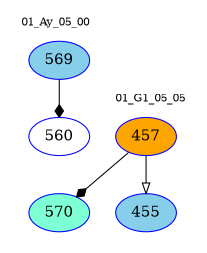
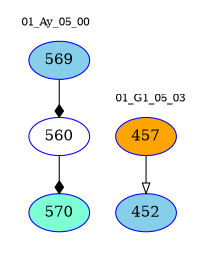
cluster "01_G1_05_05": label "01_G1_05_05" -> "01_G1_05_03"
edge "457" -> "570": now "560" -> "570"
node "455": label "455" -> "452"
